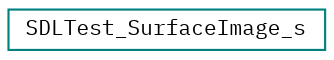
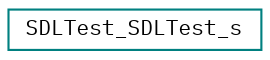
node "SDLTest_SurfaceImage_s": label "SDLTest_SurfaceImage_s" -> "SDLTest_SDLTest_s"
